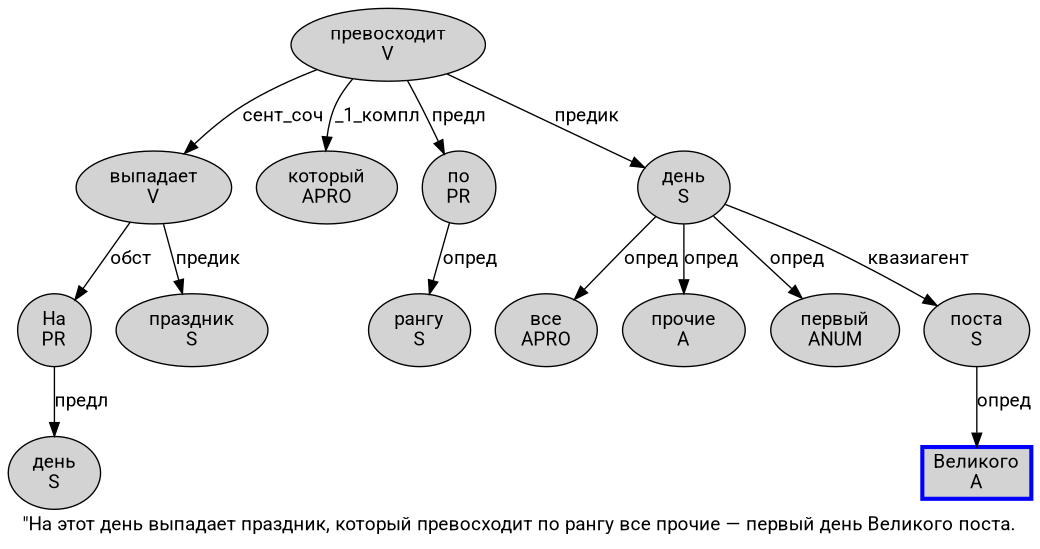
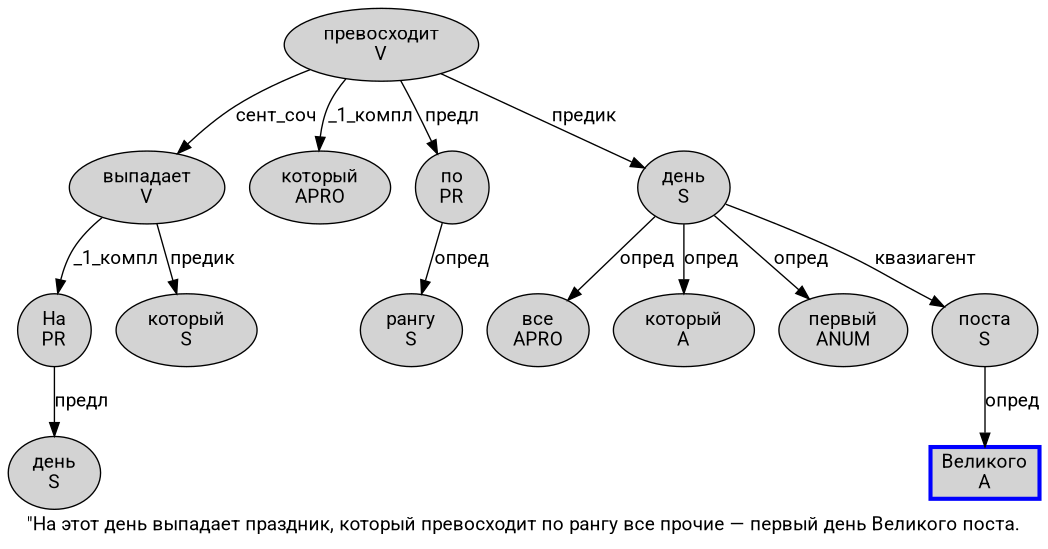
edge "выпадает V" -> "На PR": label "обст" -> "_1_компл"
node "праздник S": label "праздник S" -> "который S"
node "прочие A": label "прочие A" -> "который A"
